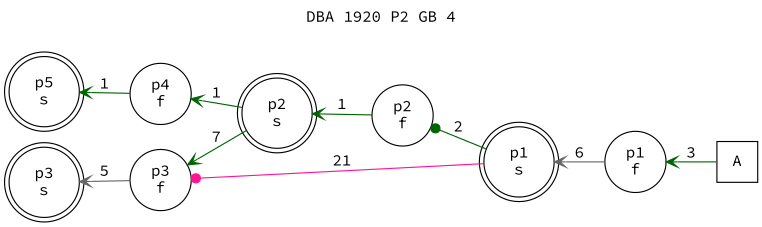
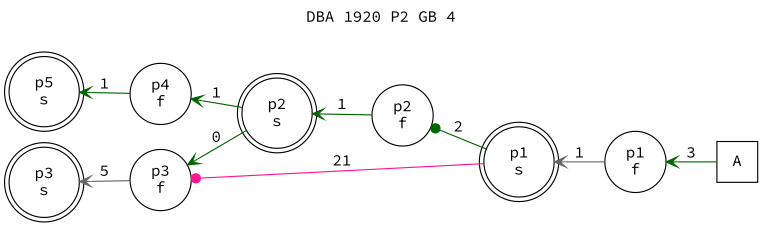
edge "p2 s" -> "p3 f": label "7" -> "0"
edge "p1 f" -> "p1 s": label "6" -> "1"
